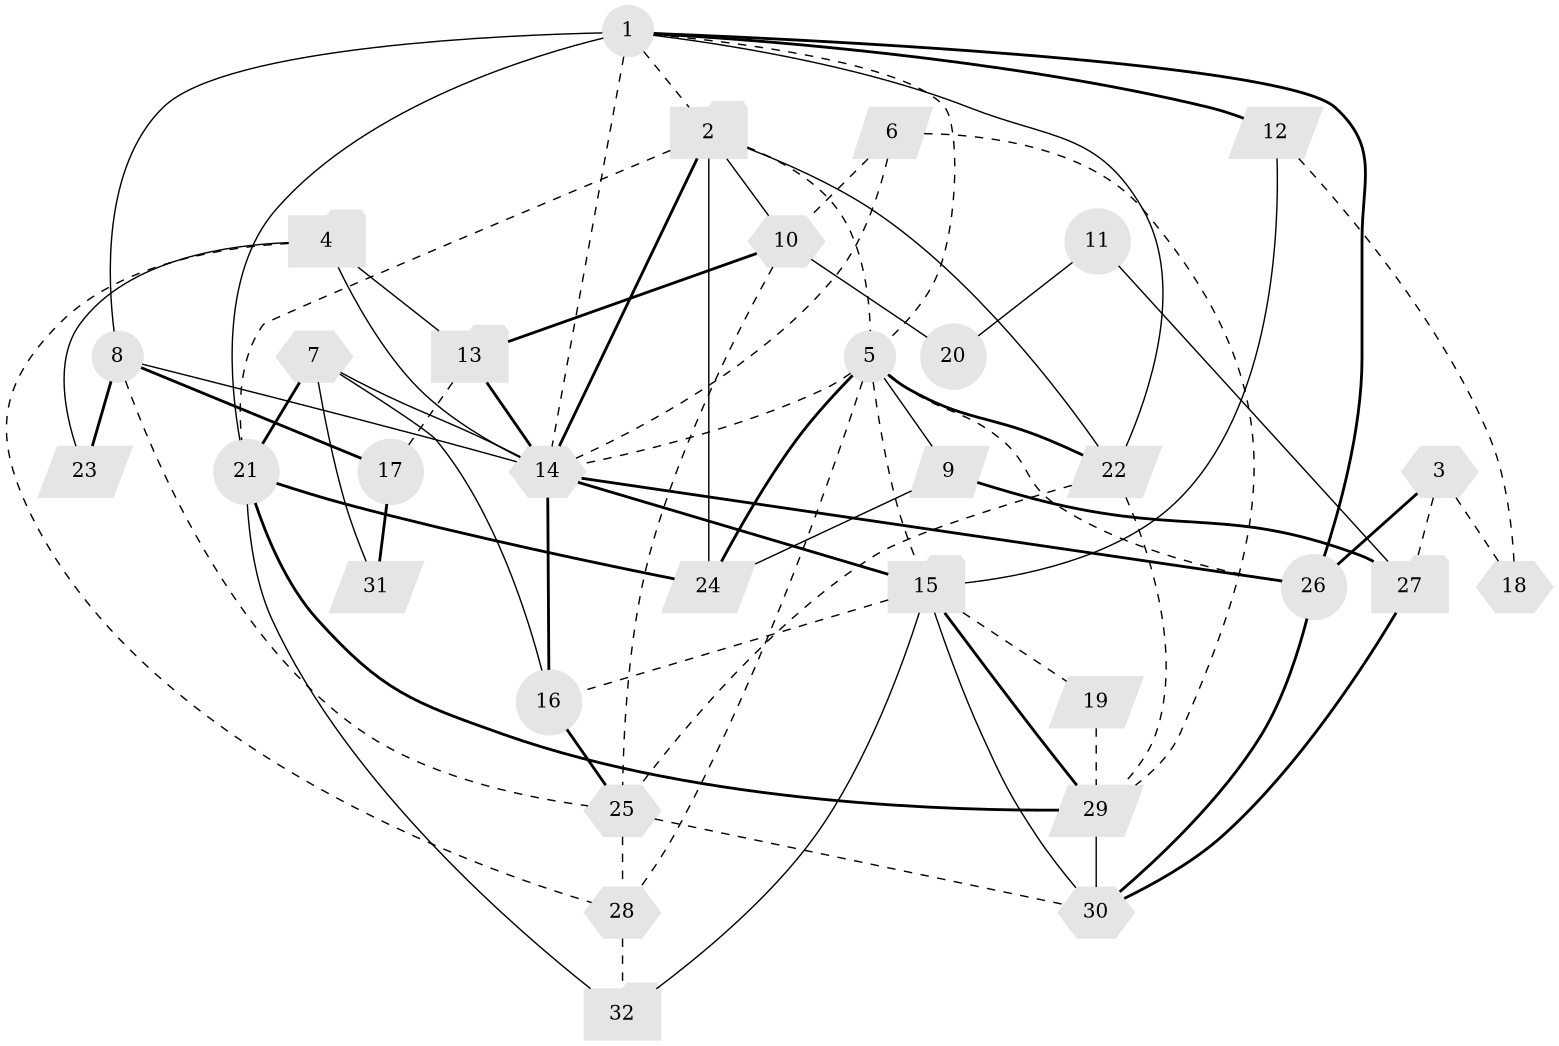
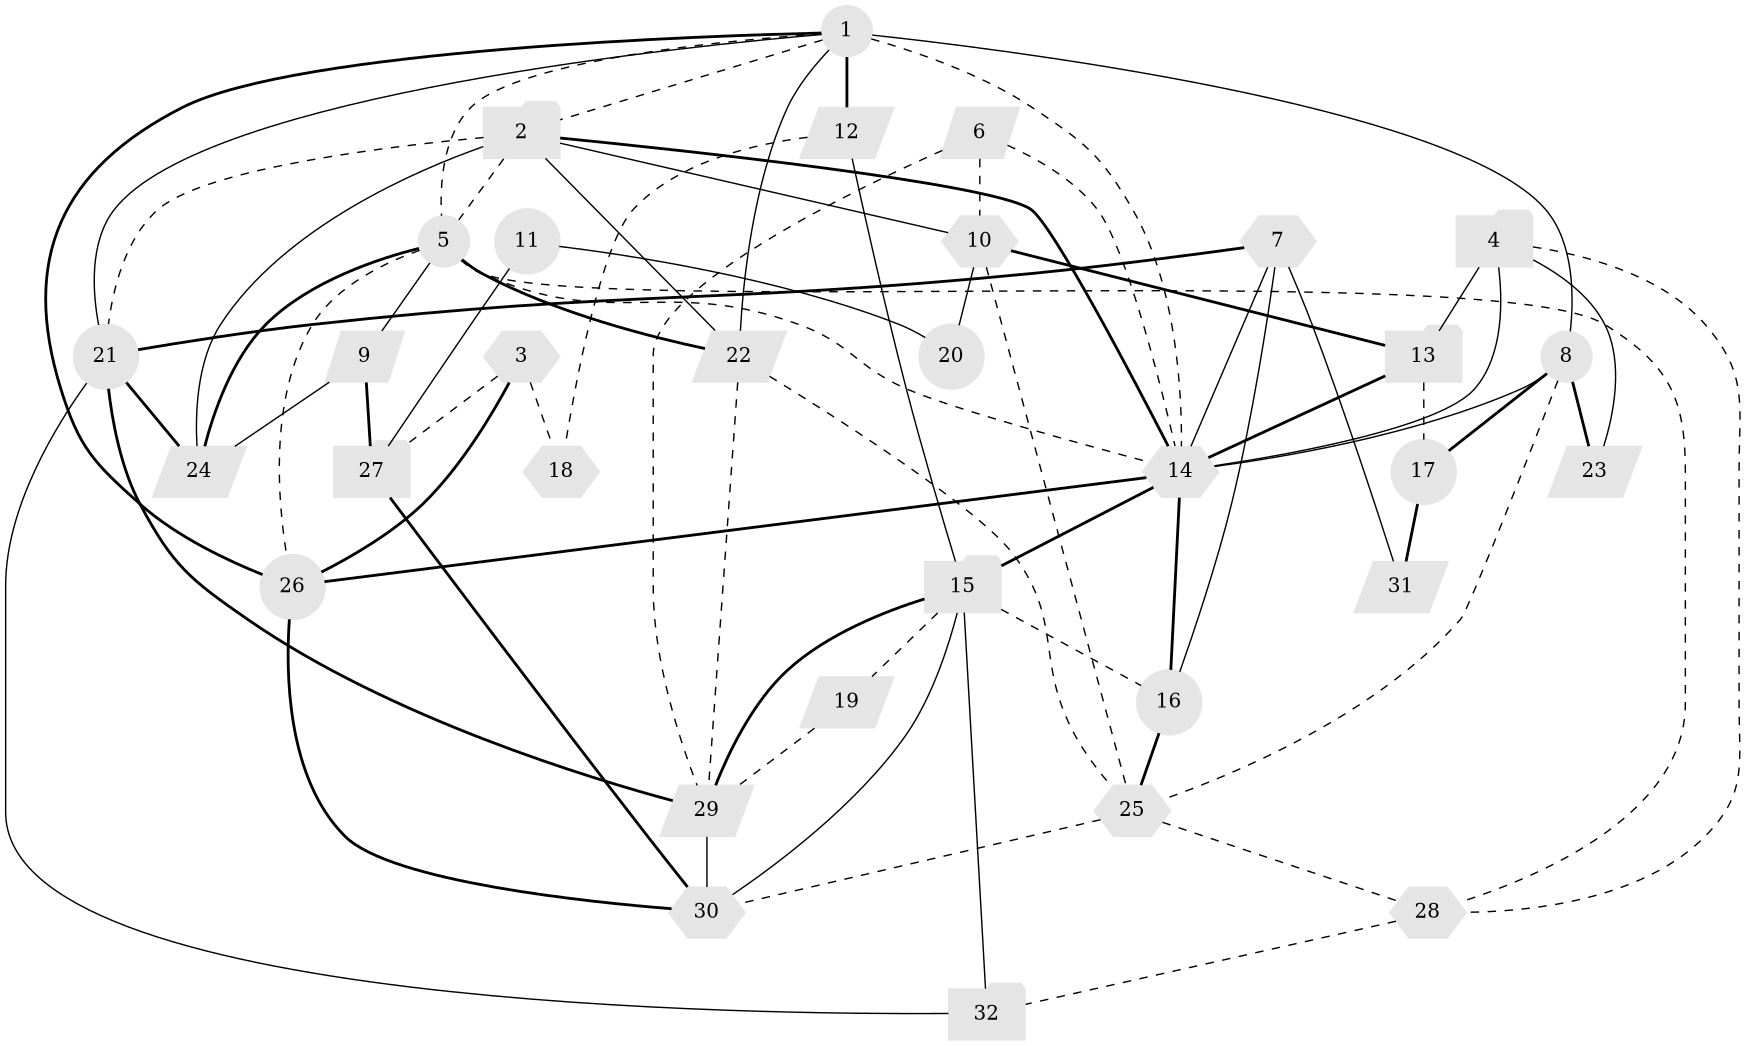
edge "5" -- "15": removed
